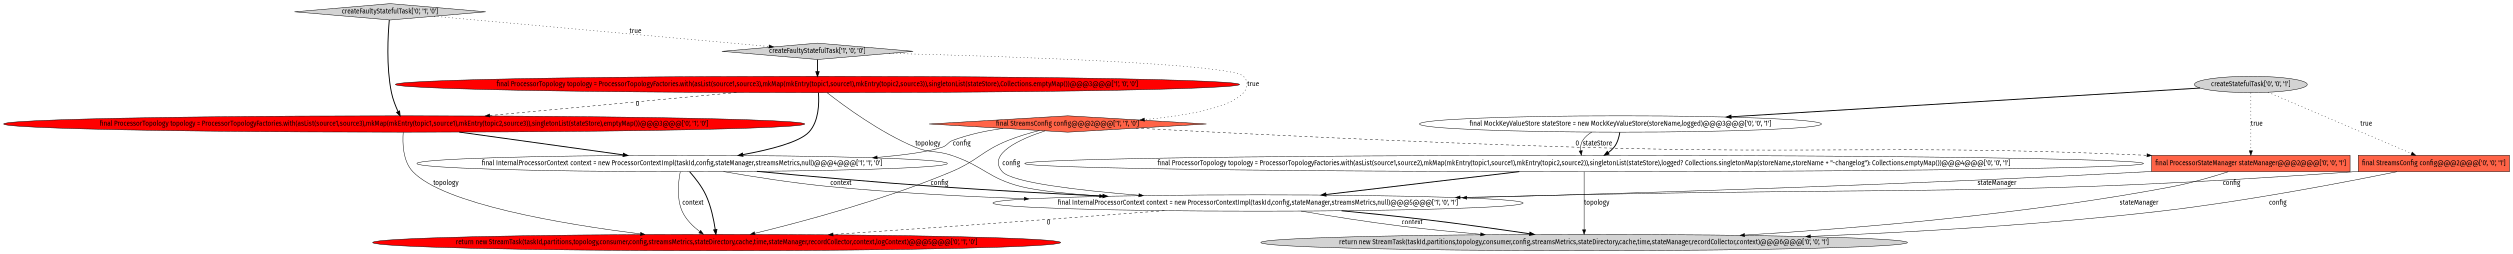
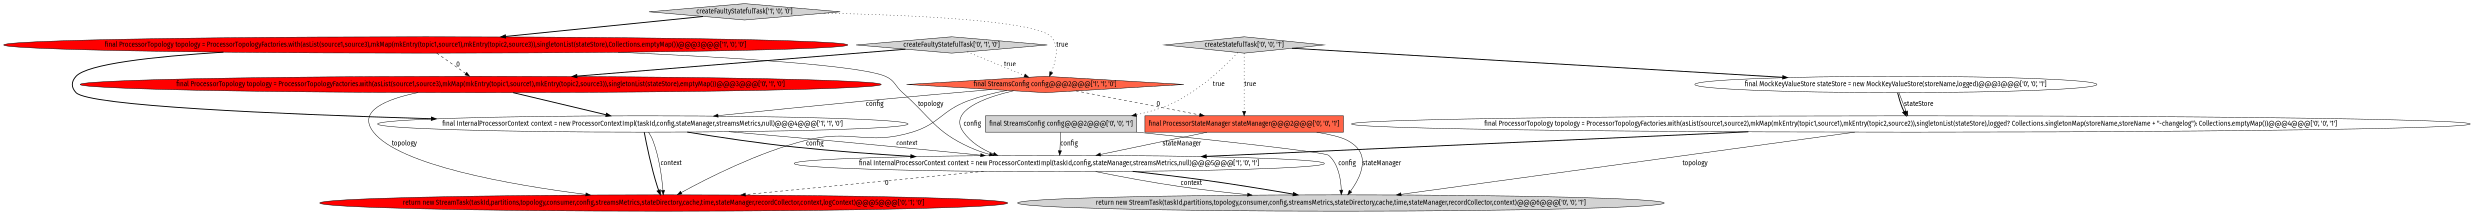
edge "createFaultyStatefulTask['0', '1', '0']" -> "createFaultyStatefulTask['1', '0', '0']": now "createFaultyStatefulTask['0', '1', '0']" -> "final StreamsConfig config@@@2@@@['1', '1', '0']"
node "createStatefulTask['0', '0', '1']": shape ellipse -> diamond
node "final StreamsConfig config@@@2@@@['0', '0', '1']": fillcolor tomato -> lightgray
